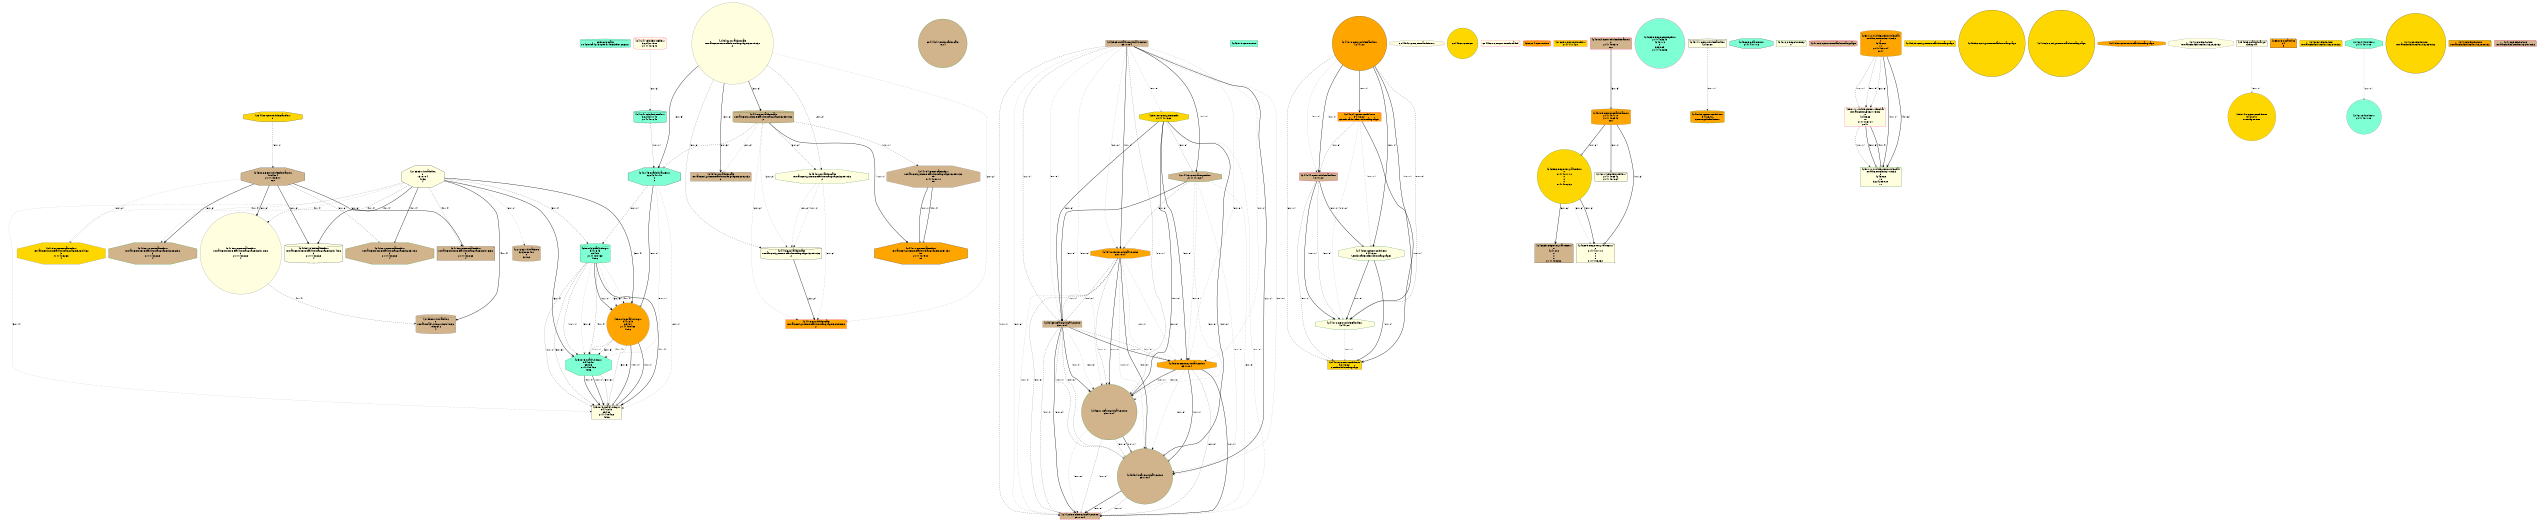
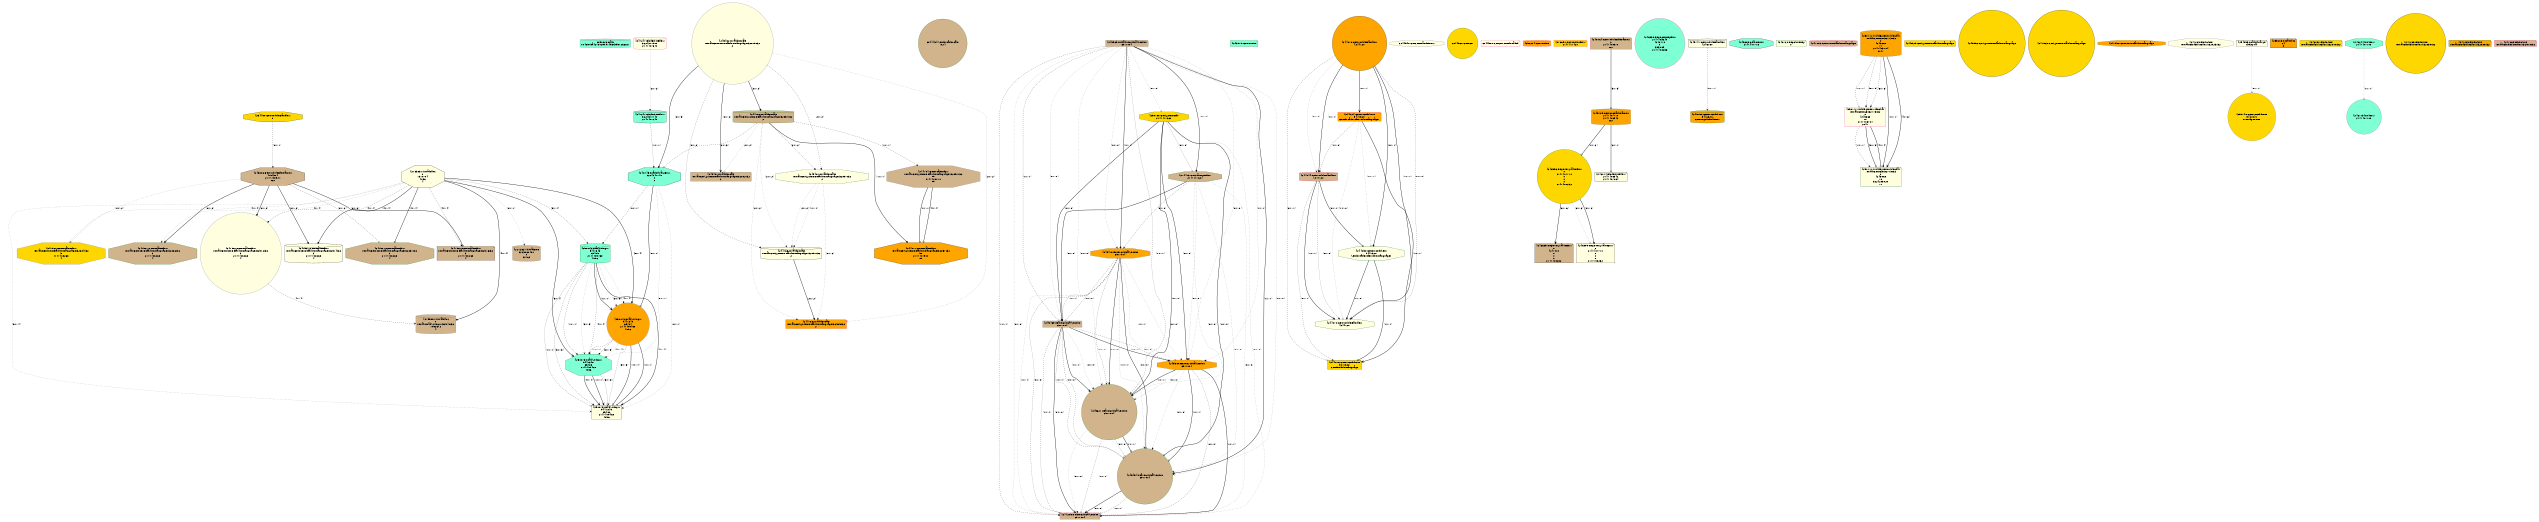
edge "4245785.GetLongPathNameW 2147407710 2147406542 261" -> "4246599.RegQueryValueExW 0 2147407710 0 0 0 2147408232": removed, label "(1-->2)"
edge "4244070.GetModuleHandleW 4244120" -> "4244076.GetProcAddress 9441320 GetThreadUILanguage": removed, label "(0-->1)"
